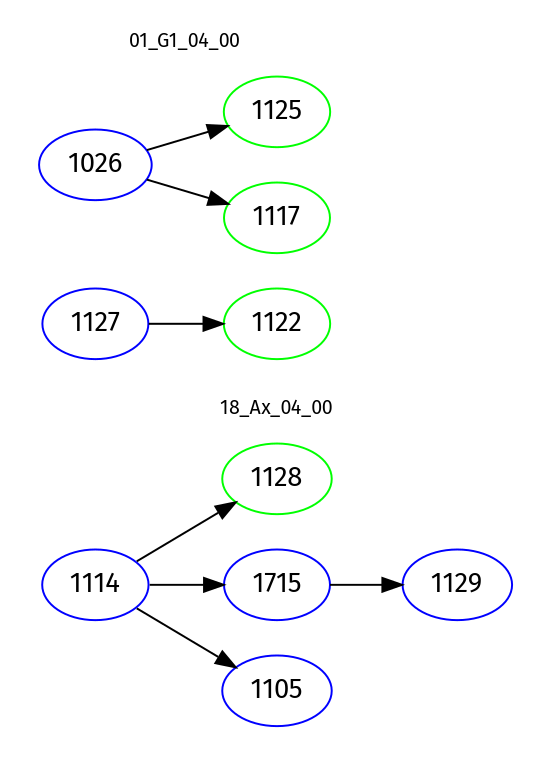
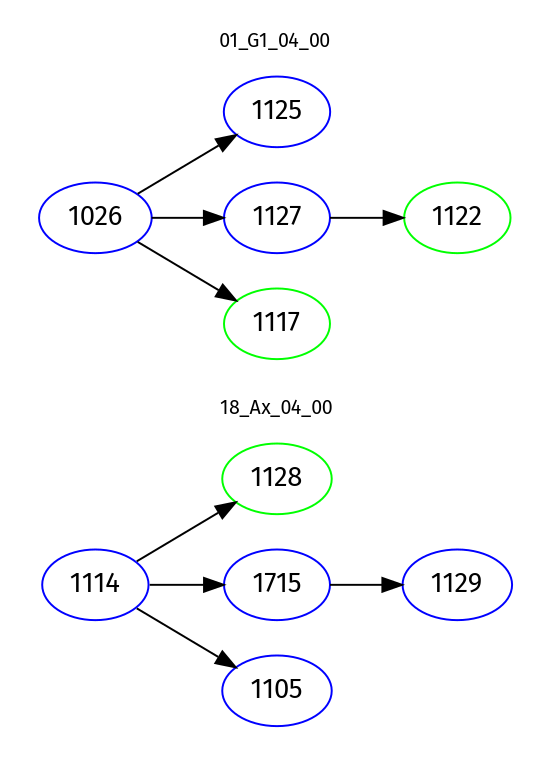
node "1125": color green -> blue
edge "1026" -> "1127": added
